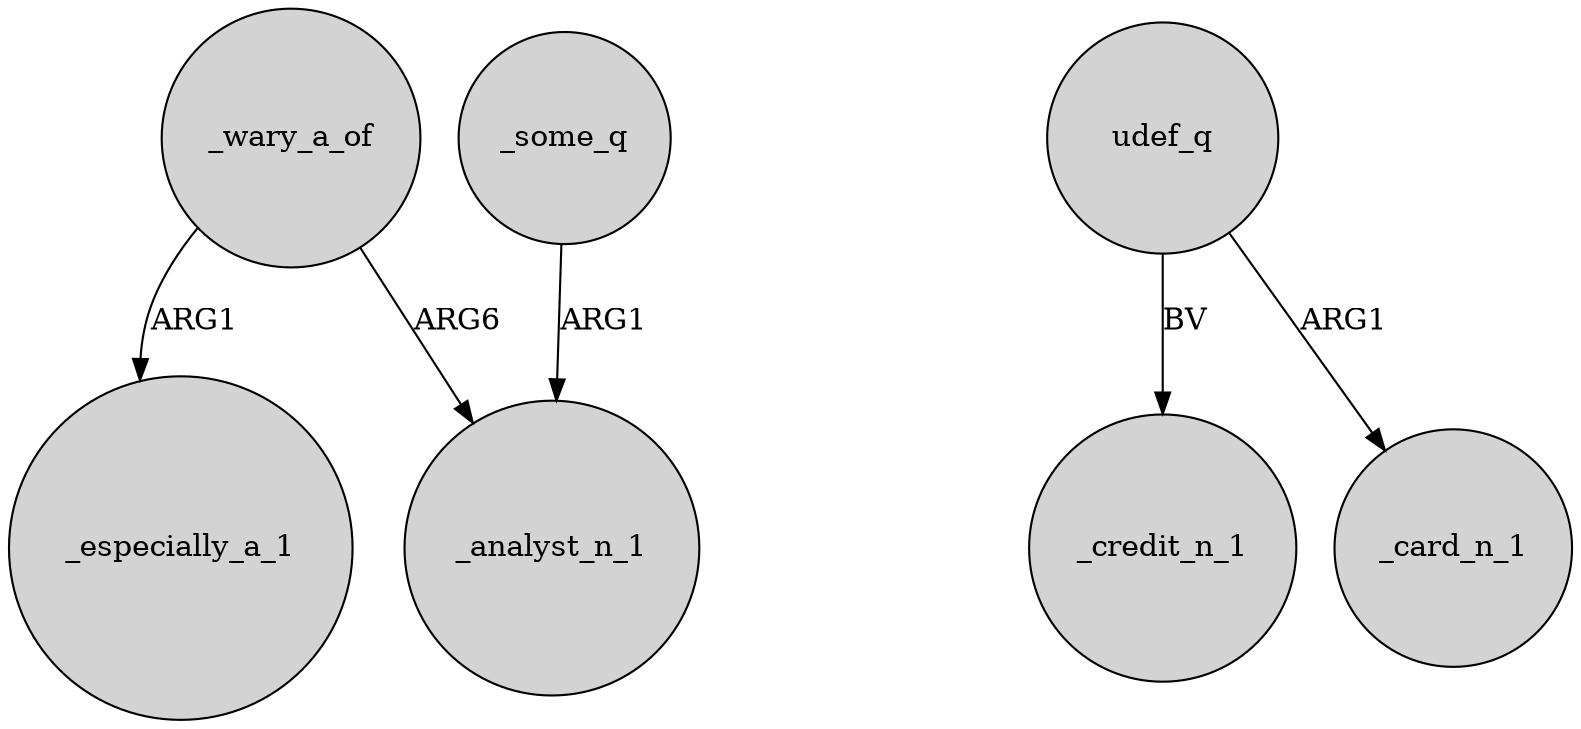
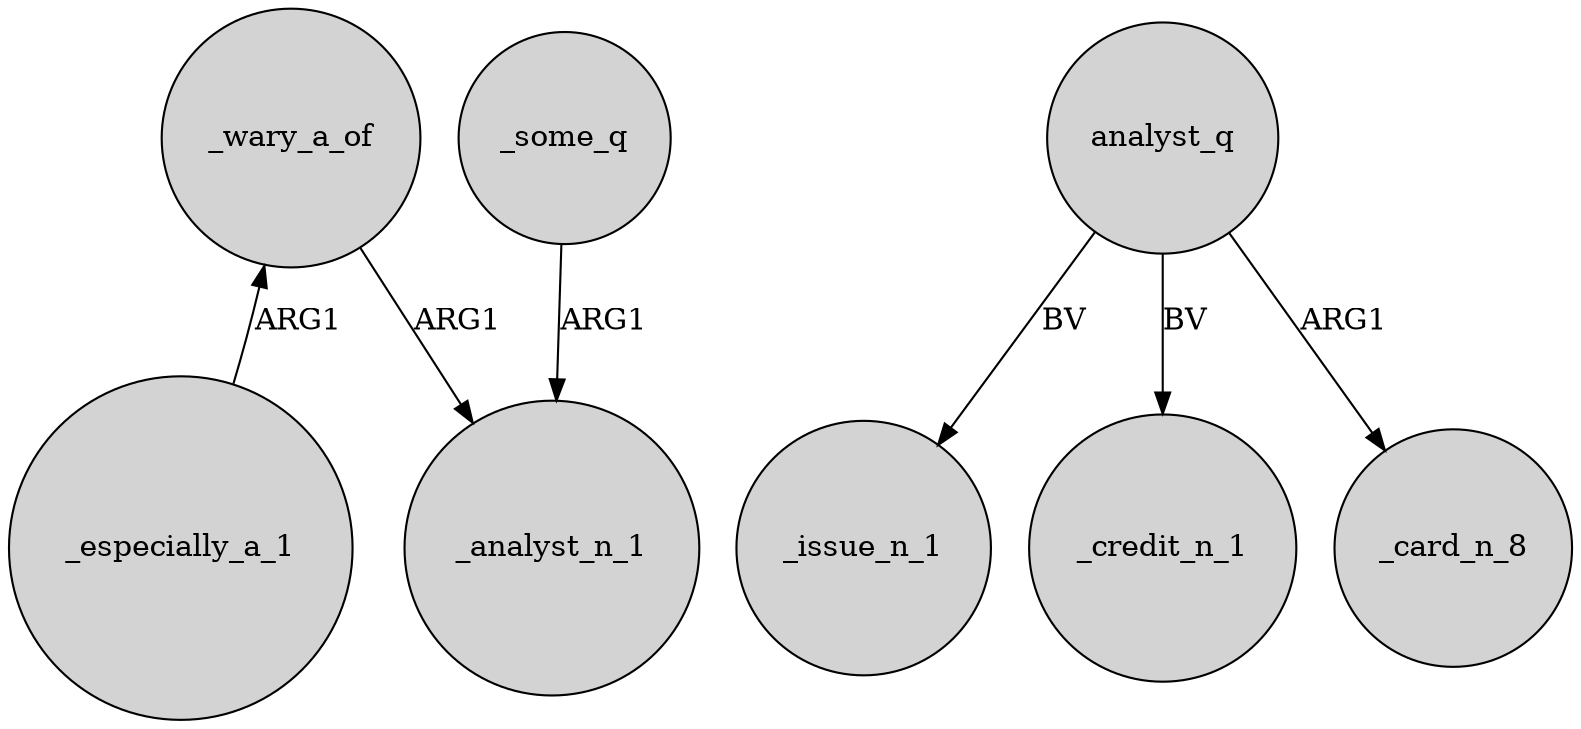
node "udef_q": label "udef_q" -> "analyst_q"
edge "_wary_a_of" -> "_especially_a_1": reversed
edge "_wary_a_of" -> "_analyst_n_1": label "ARG6" -> "ARG1"
node "_issue_n_1": added
node "_card_n_1": label "_card_n_1" -> "_card_n_8"
